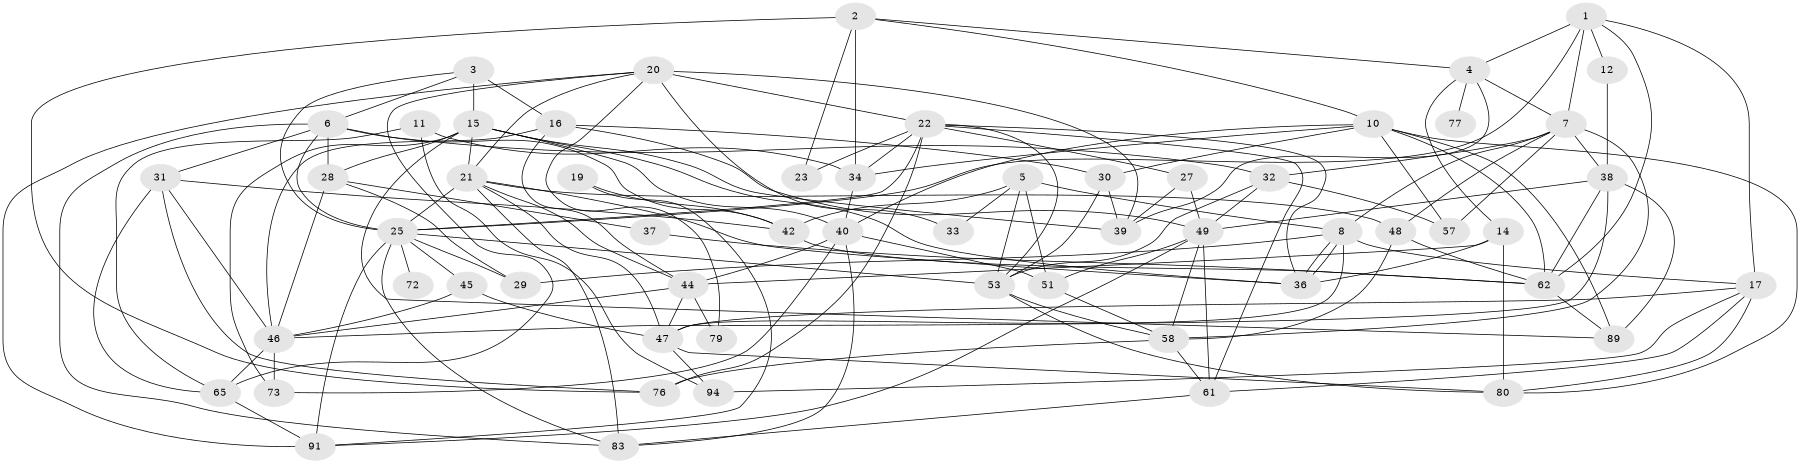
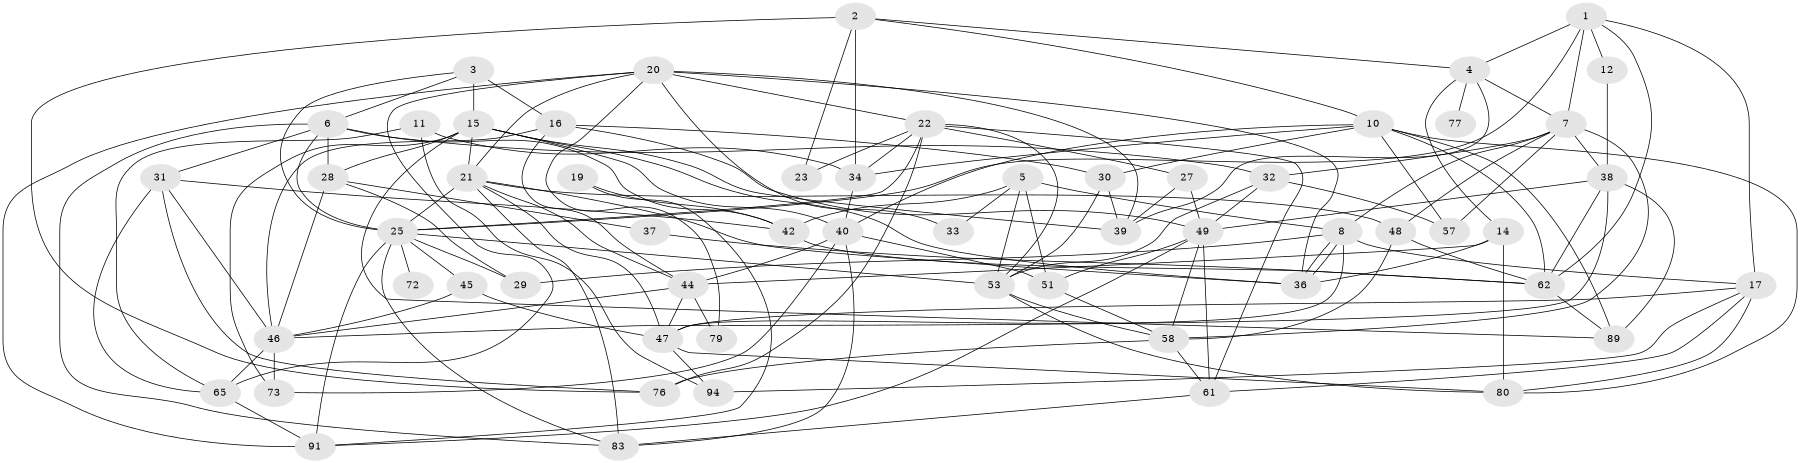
edge "22" -- "36": now "20" -- "36"
